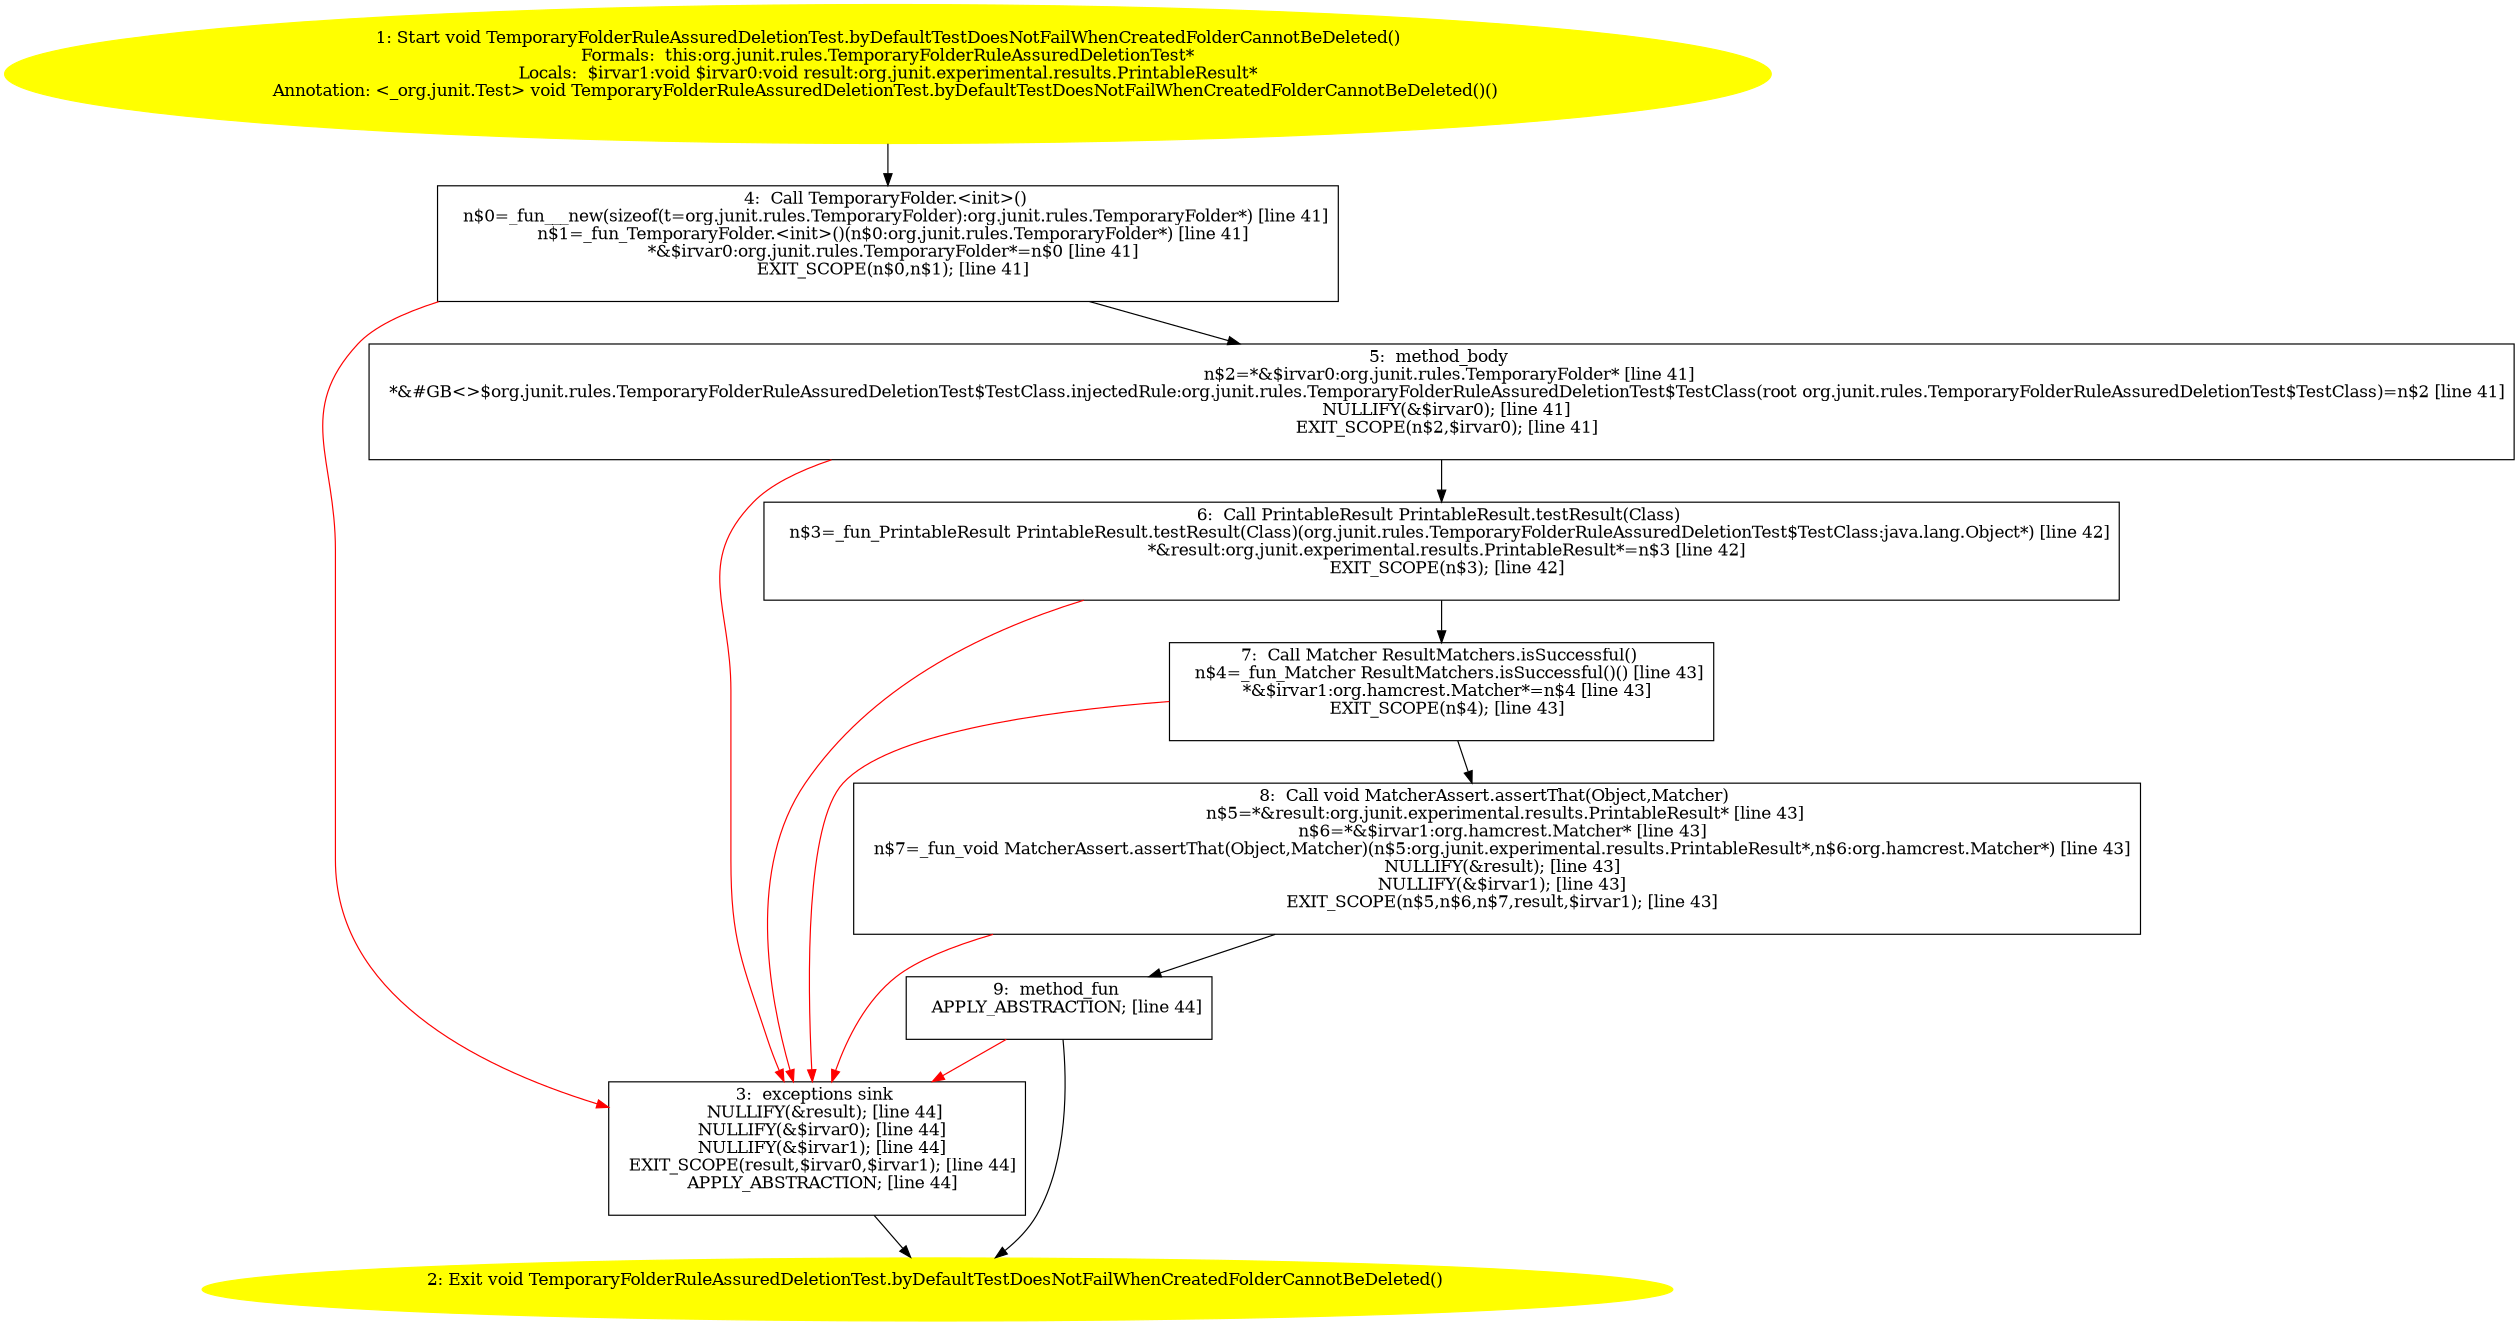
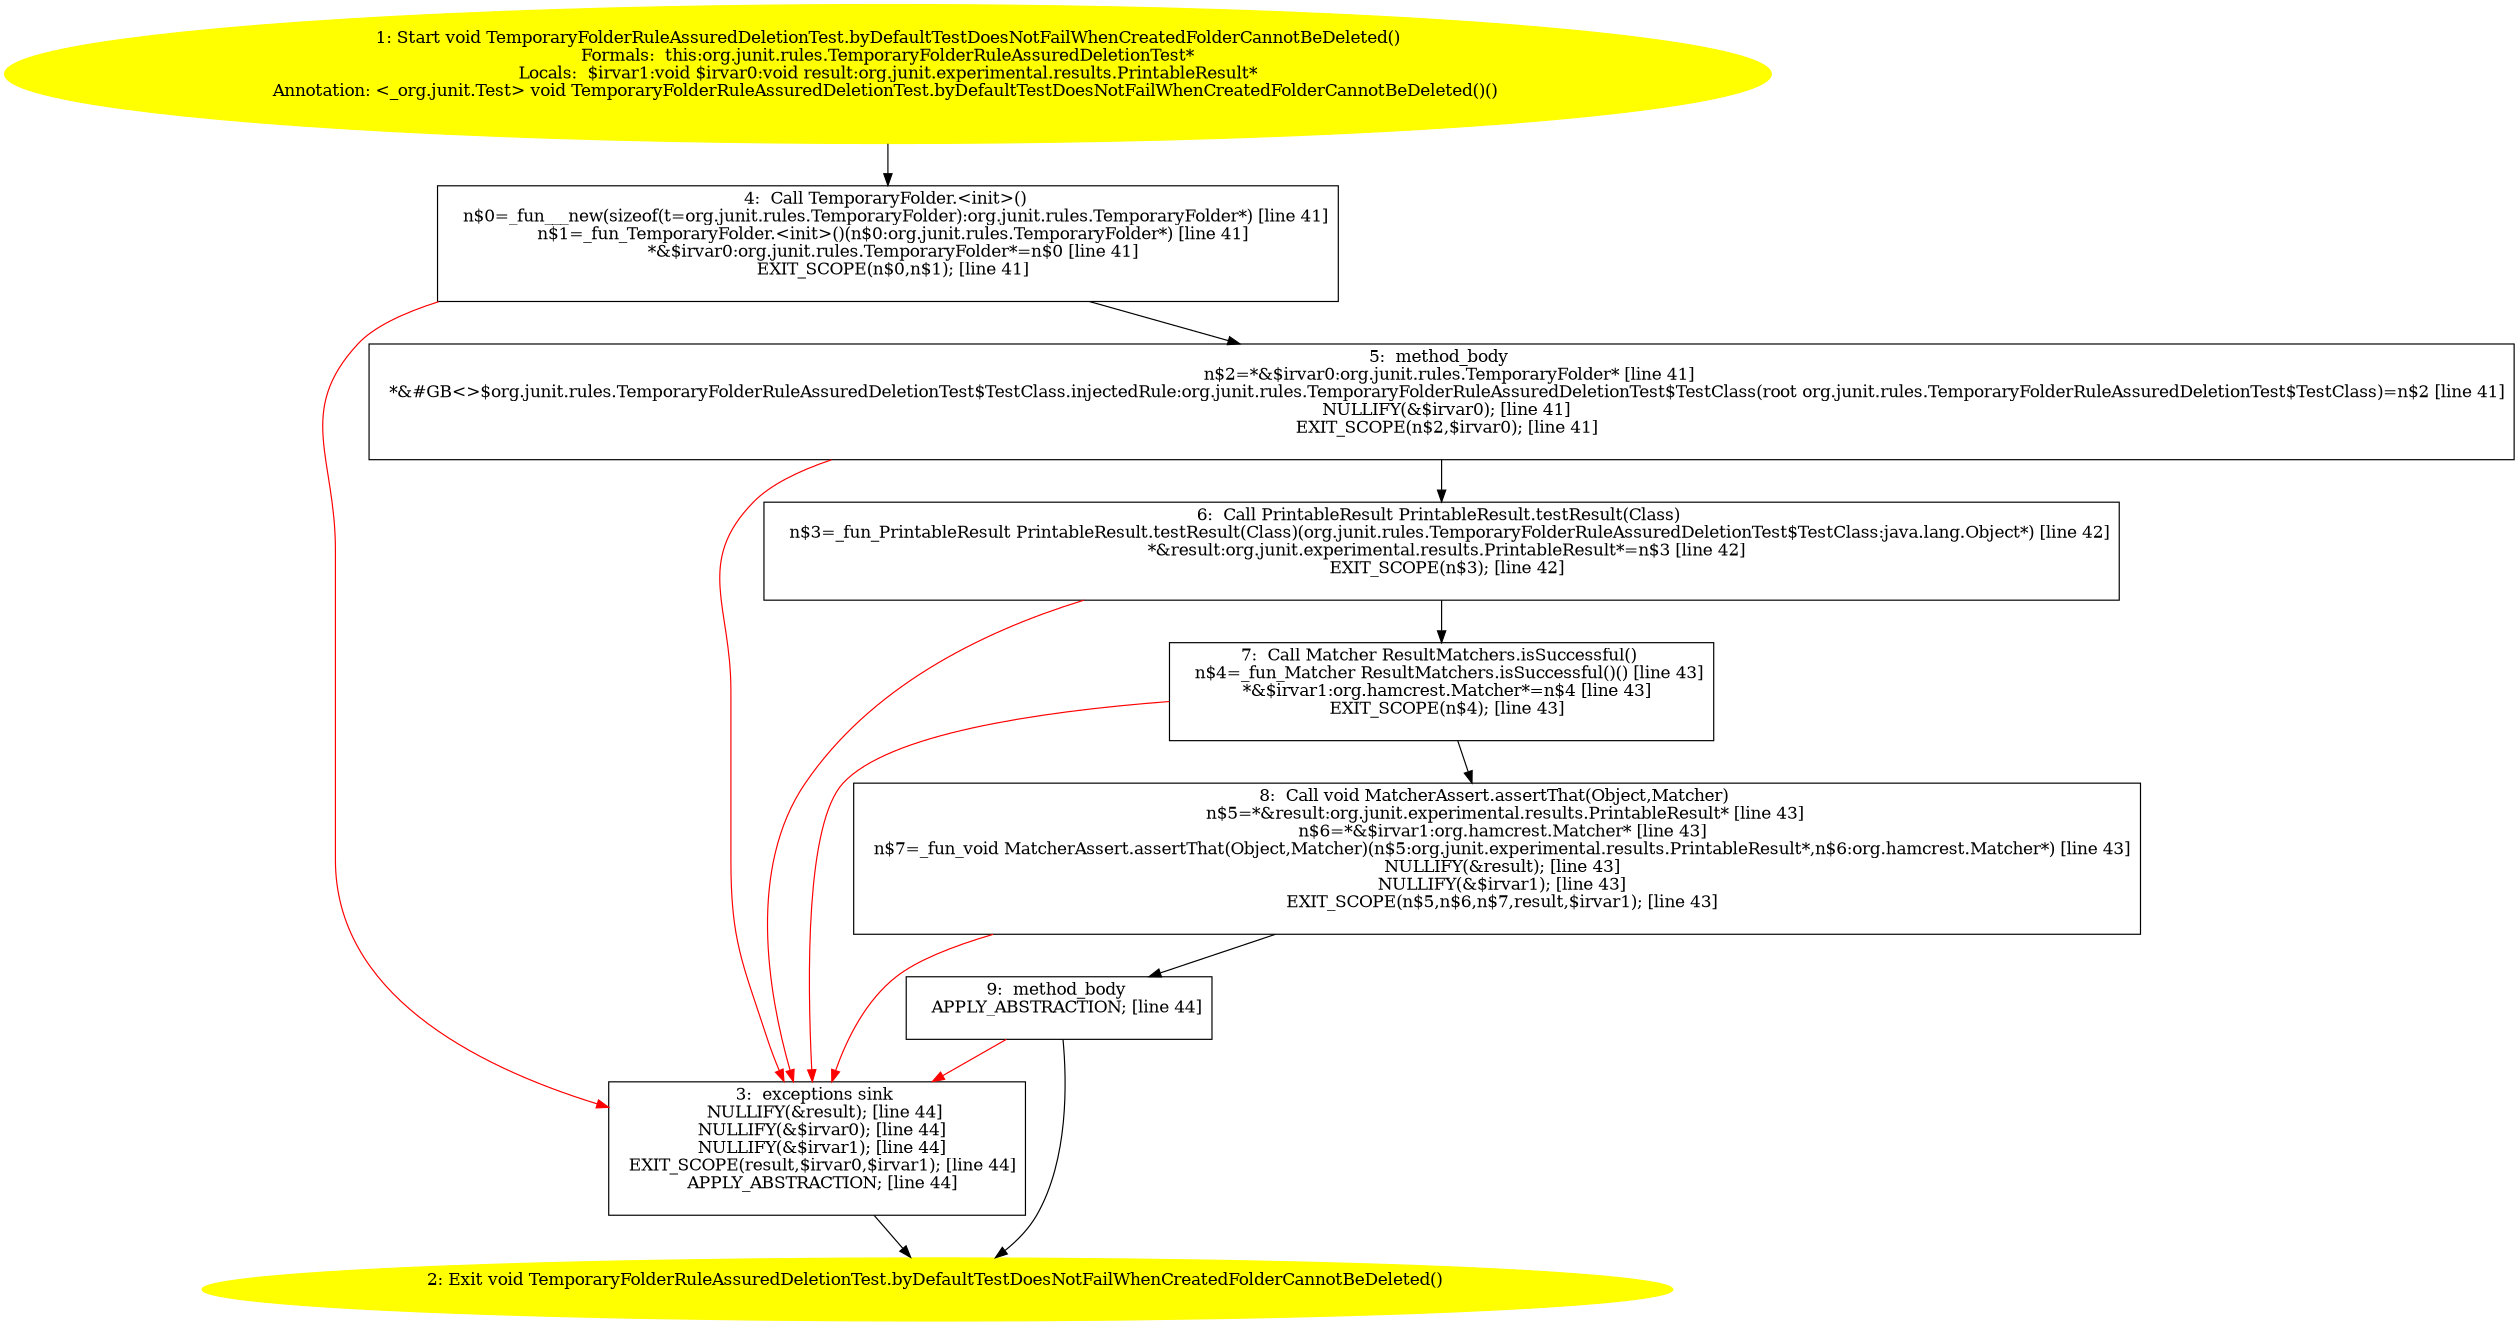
node "9:  method_fun APPLY_ABSTRACTION; [line 44]": label "9:  method_fun APPLY_ABSTRACTION; [line 44]" -> "9:  method_body APPLY_ABSTRACTION; [line 44]"
